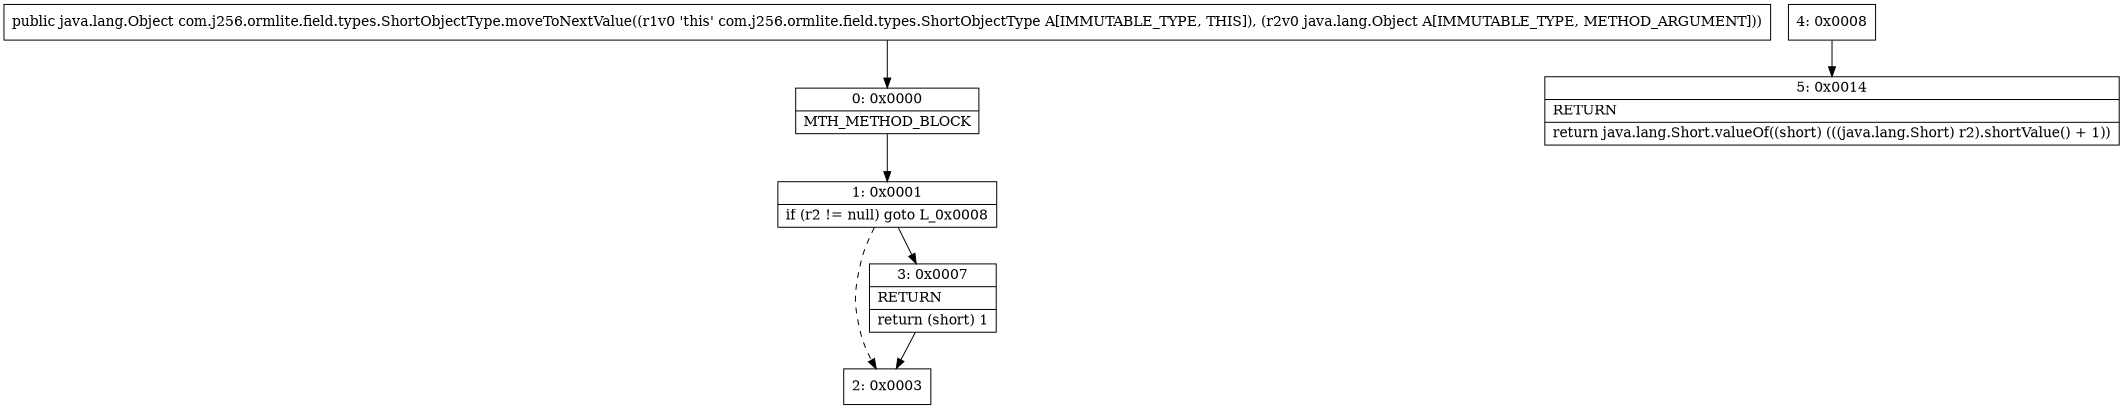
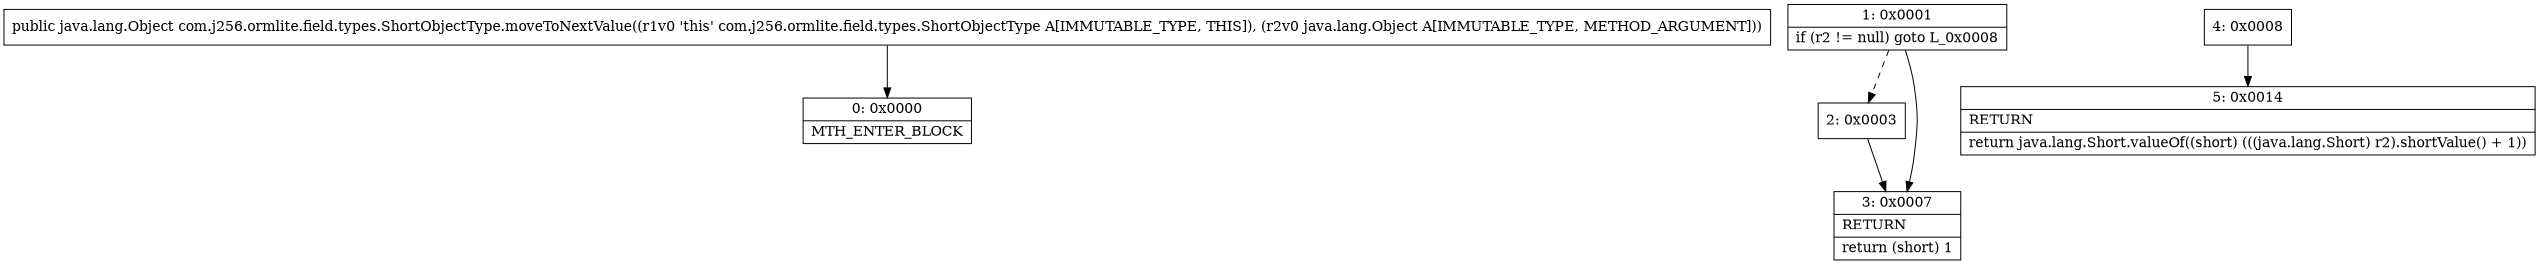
node "0: 0x0000": text "MTH_METHOD_BLOCK" -> "MTH_ENTER_BLOCK"
edge "0: 0x0000" -> "1: 0x0001": removed
edge "3: 0x0007" -> "2: 0x0003": reversed
